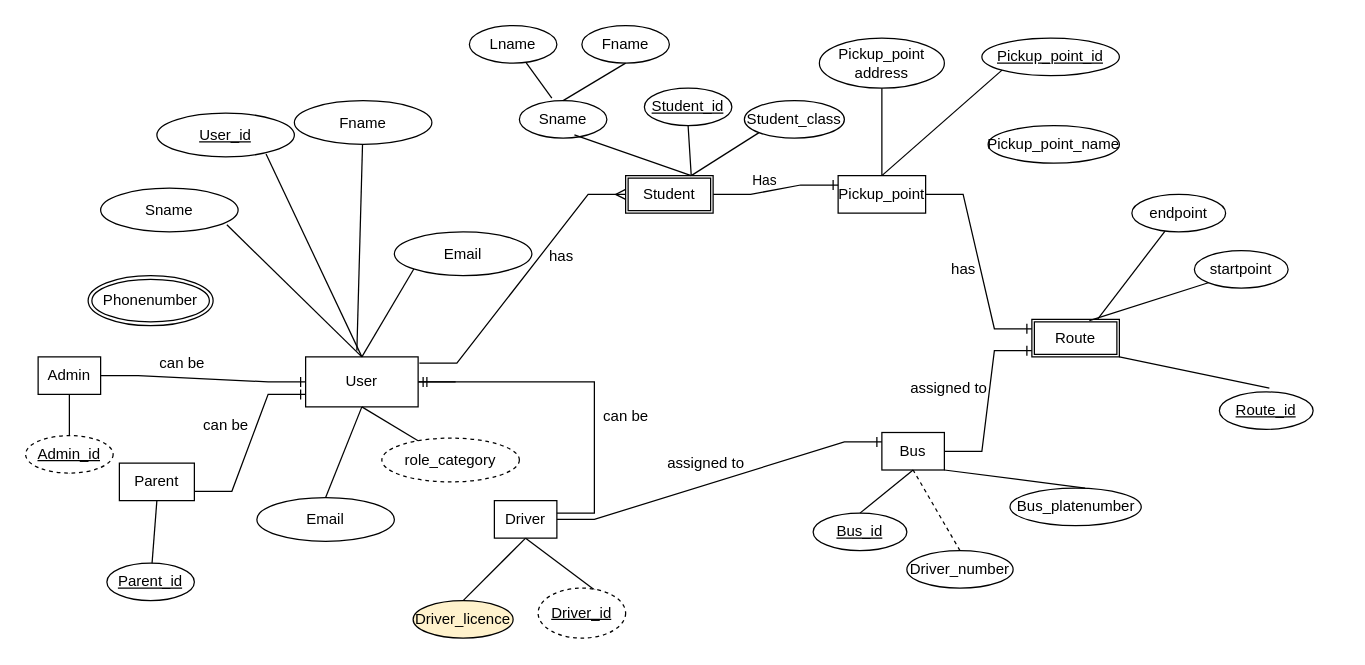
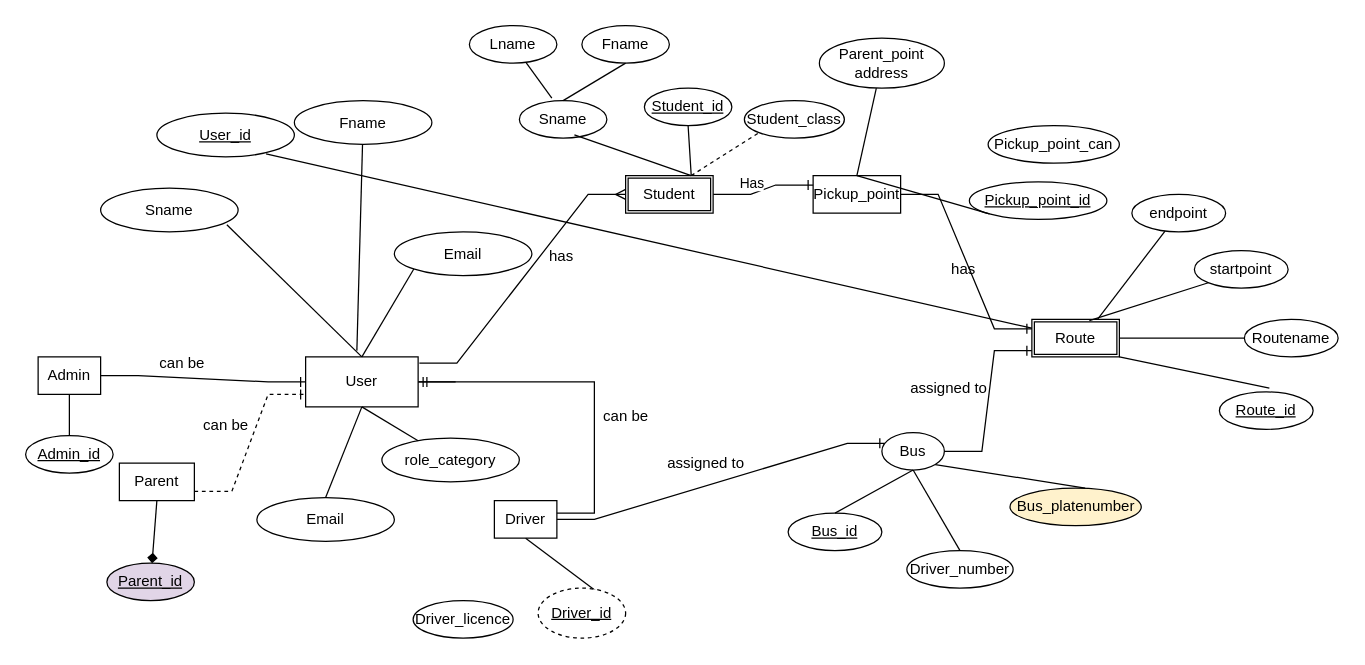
node "Pickup_point_id": moved (1051, 57) -> (1038, 201)
node "Pickup_point address": label "Pickup_point address" -> "Parent_point address"
node "Pickup_point_name": label "Pickup_point_name" -> "Pickup_point_can"
edge "Student_class" -- "Student": style solid -> dashed
node "Pickup_point": moved (882, 194) -> (857, 194)
edge "User_id" -- "User": now "User_id" -- "Route"
node "Phonenumber": removed
edge "Route" -- "Routename": added
node "Routename": added
edge "Parent" -> "User": style solid -> dashed
node "Bus": shape rectangle -> ellipse
node "Admin_id": style dashed -> solid
node "role_category": style dashed -> solid
node "Bus_platenumber": fillcolor #ffffff -> #fff2cc
edge "Bus" -- "Driver_number": style dashed -> solid
node "Bus_id": moved (860, 532) -> (835, 532)
edge "Parent" -- "Parent_id": arrowhead none -> diamond
edge "Driver" -- "Driver_licence": removed
node "Parent_id": fillcolor #ffffff -> #e1d5e7
node "Driver_licence": fillcolor #fff2cc -> #ffffff
